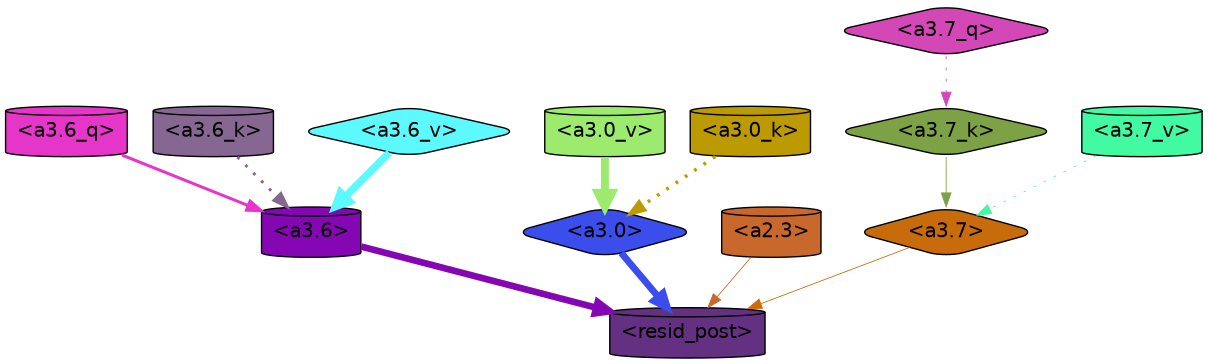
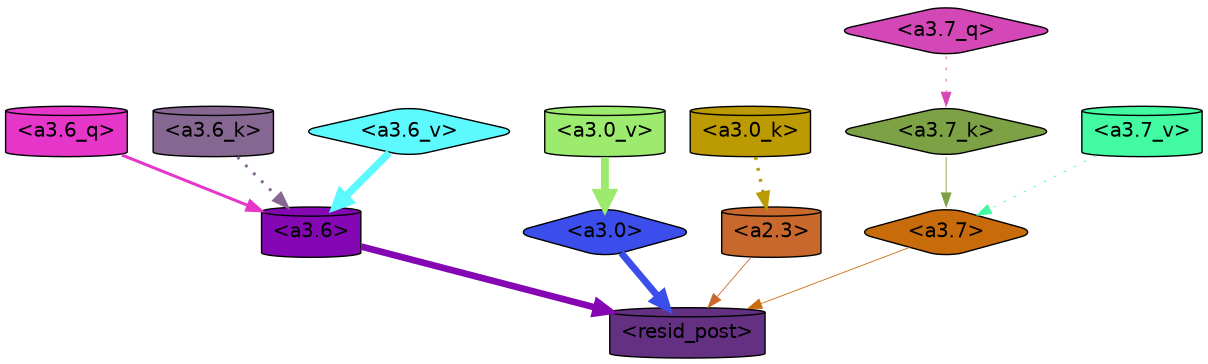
edge "<a3.0_k>" -> "<a3.0>": now "<a3.0_k>" -> "<a2.3>"
